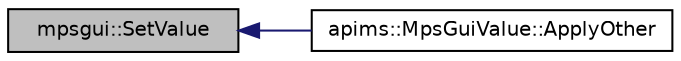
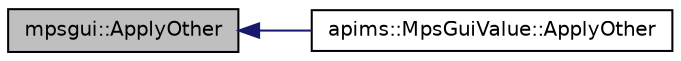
node "mpsgui::SetValue": label "mpsgui::SetValue" -> "mpsgui::ApplyOther"
